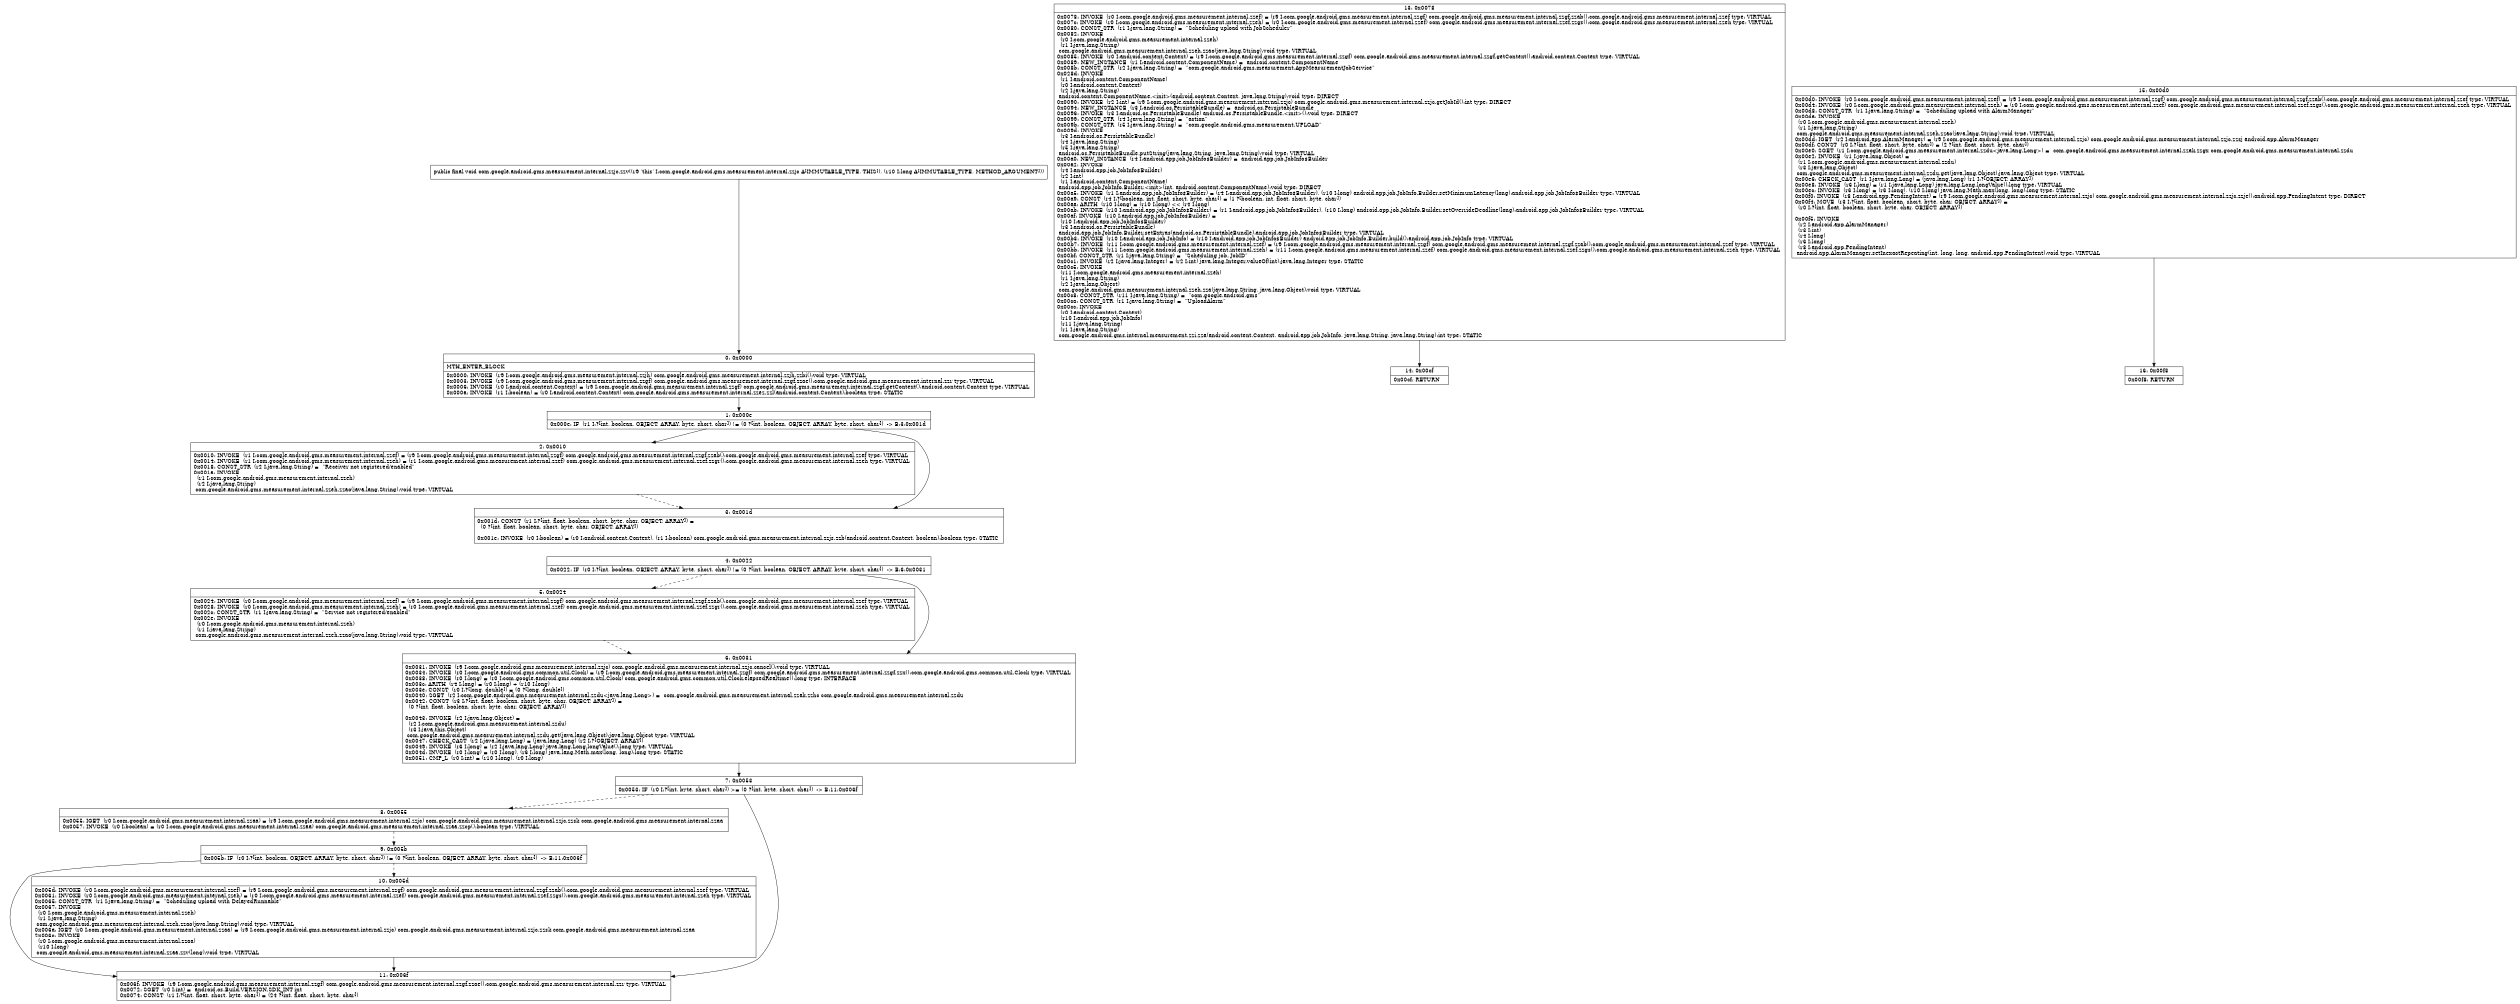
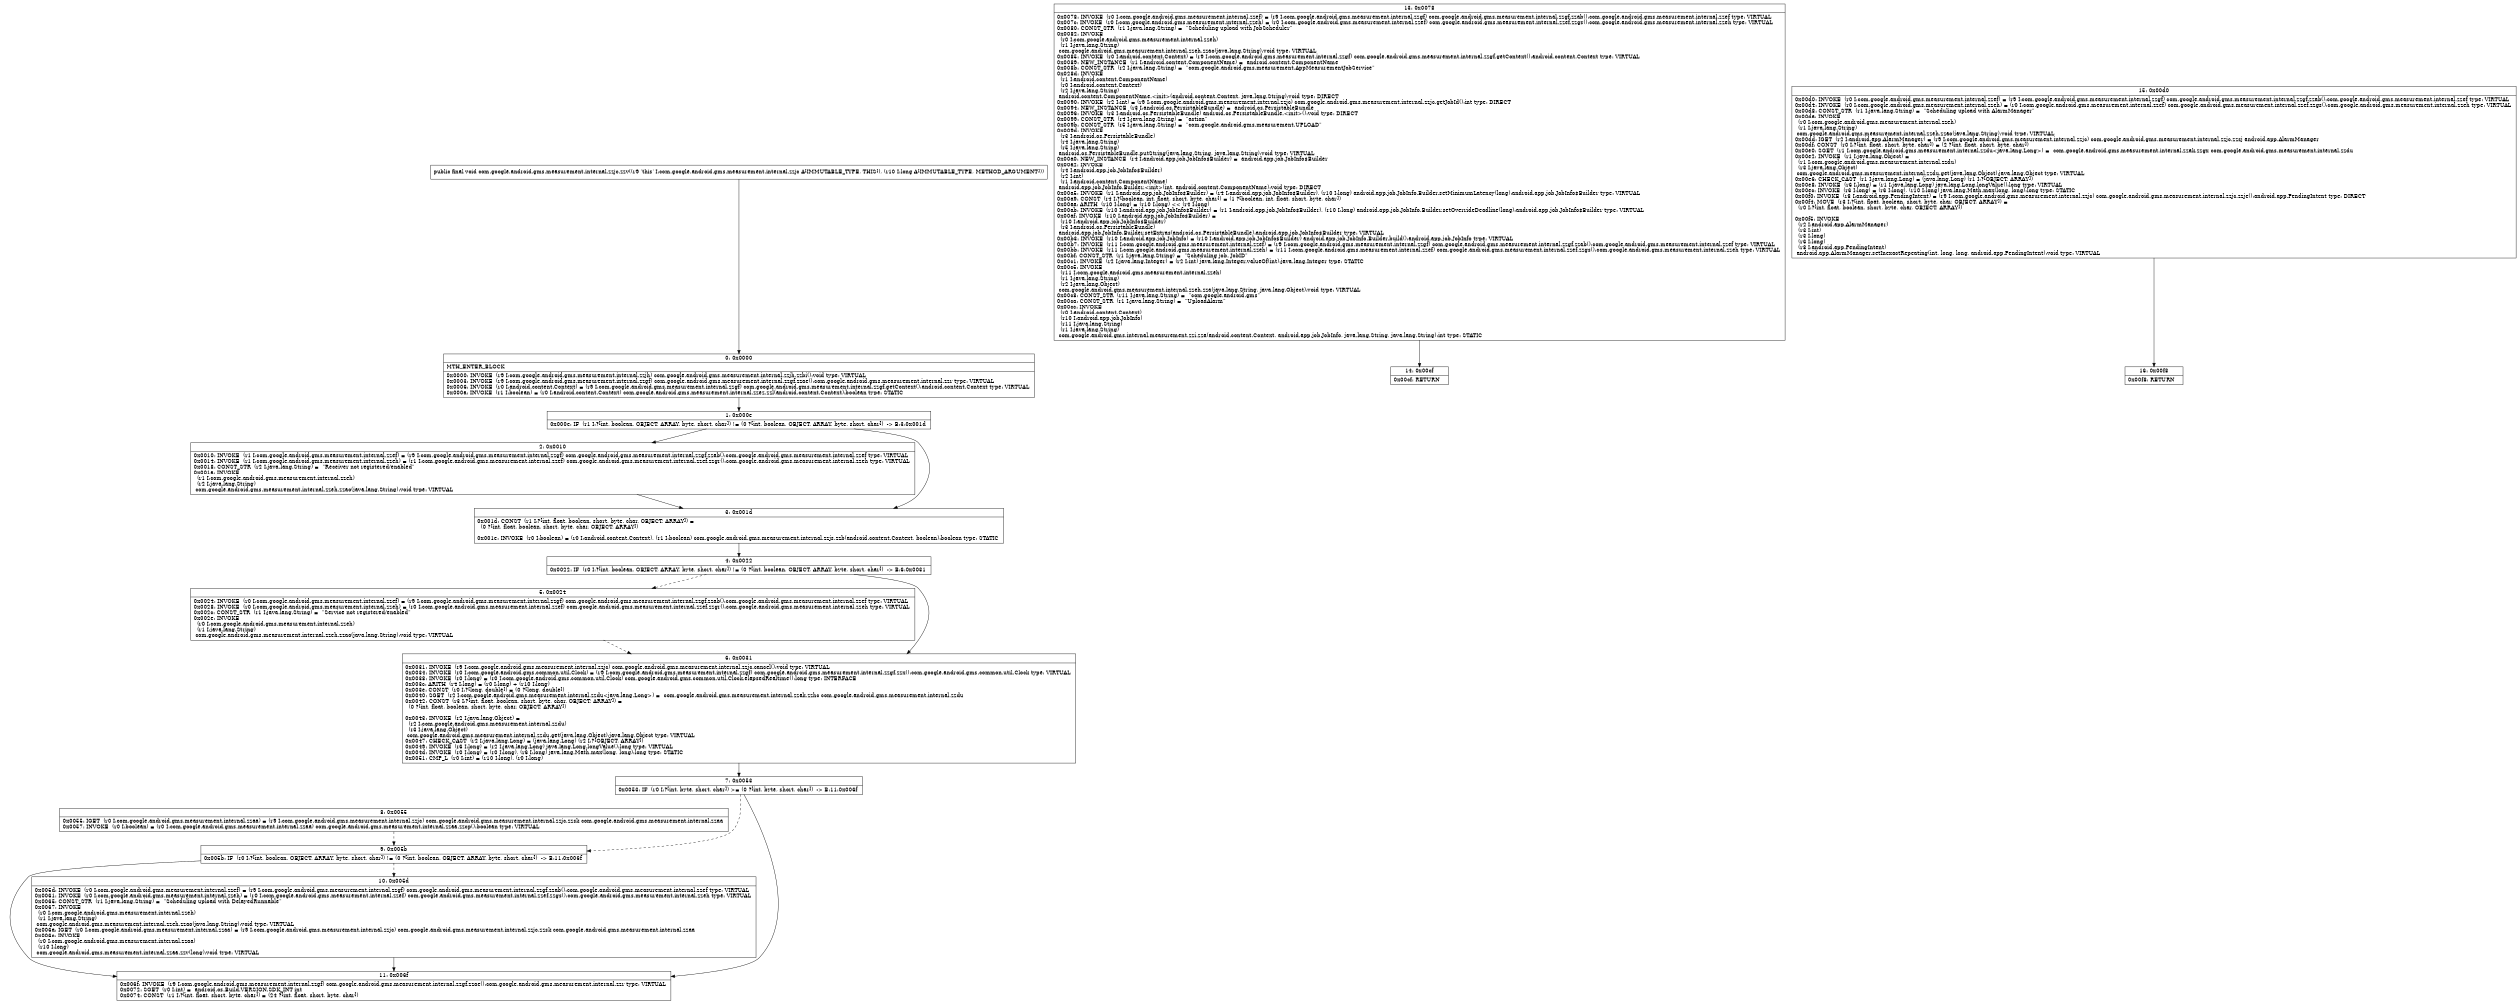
node "15: 0x00d0": text "(r4 I:long)" -> "(r3 I:long)"
edge "2: 0x0010" -> "3: 0x001d": style dashed -> solid
edge "3: 0x001d" -> "4: 0x0022": added
node "6: 0x0031": text "(r3 I:java.this.Object)" -> "(r3 I:java.lang.Object)"
edge "7: 0x0053" -> "8: 0x0055": now "7: 0x0053" -> "9: 0x005b"
node "10: 0x005d": text "2x006c: INVOKE" -> "0x006c: INVOKE"
